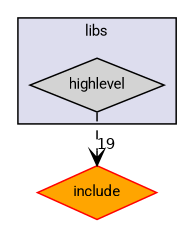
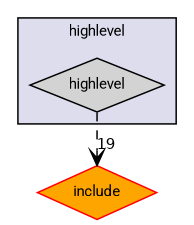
cluster "libs": label "libs" -> "highlevel"
